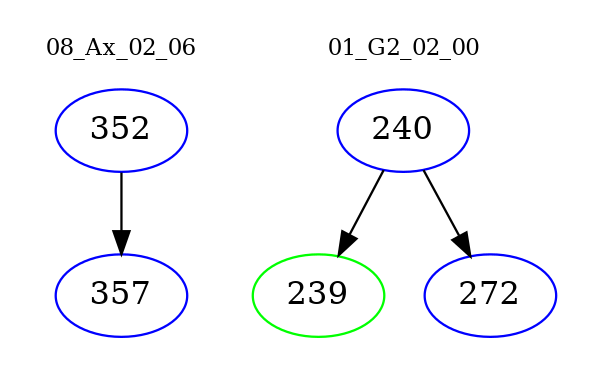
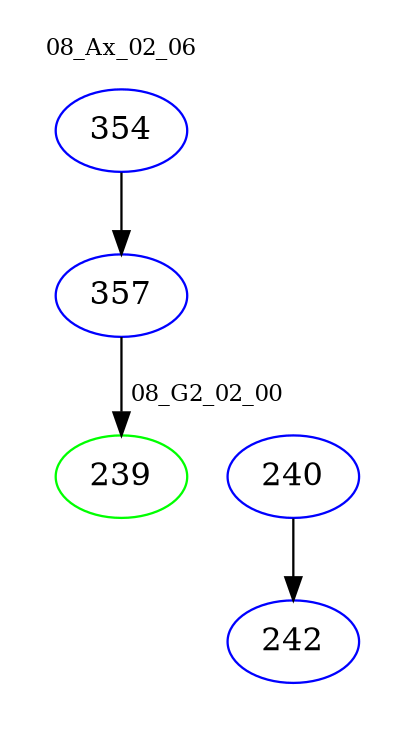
cluster "01_G2_02_00": label "01_G2_02_00" -> "08_G2_02_00"
node "352": label "352" -> "354"
edge "240" -> "239": now "357" -> "239"
node "272": label "272" -> "242"
